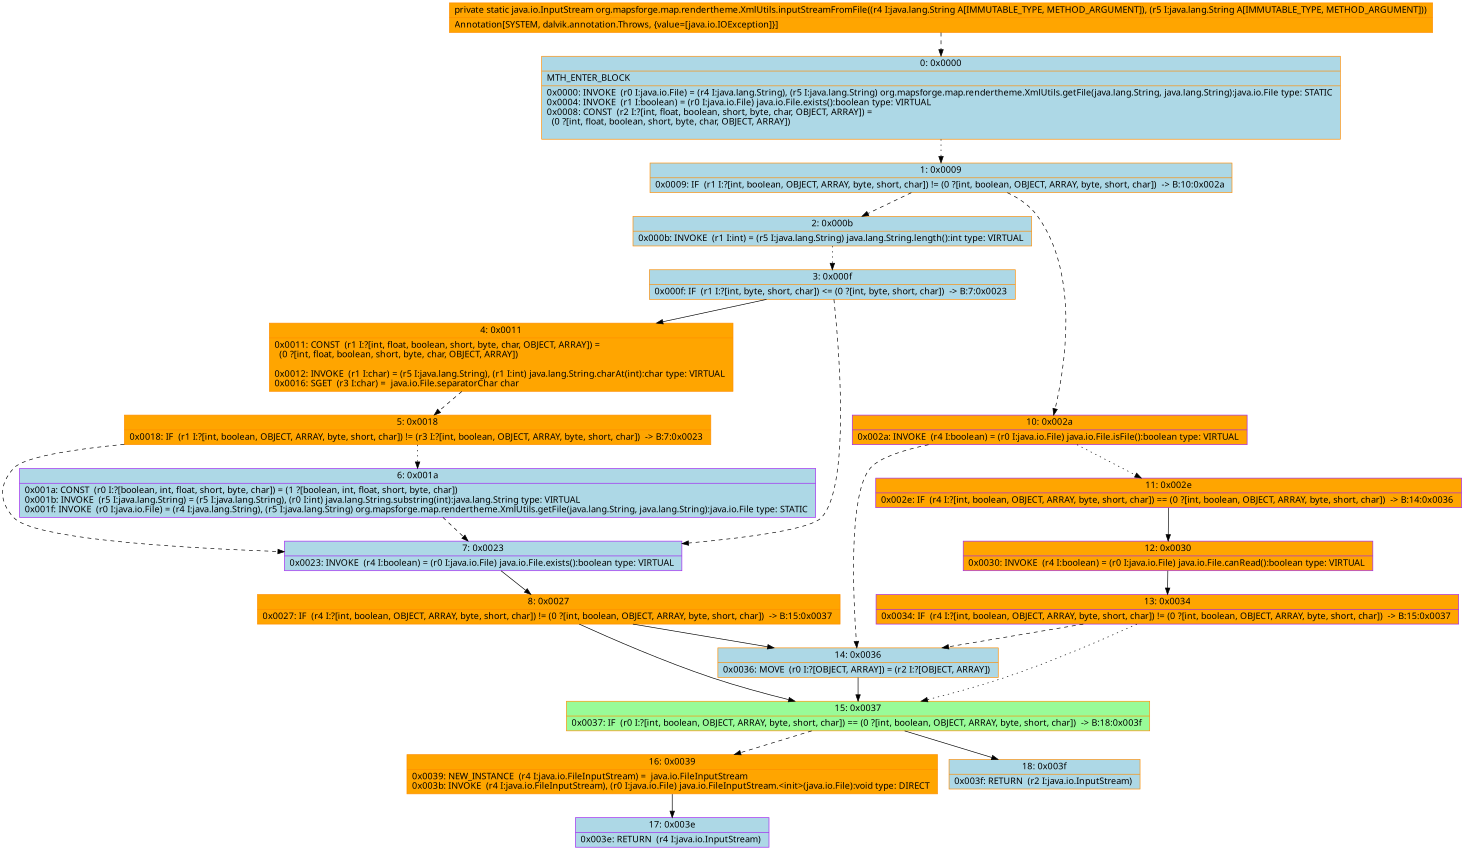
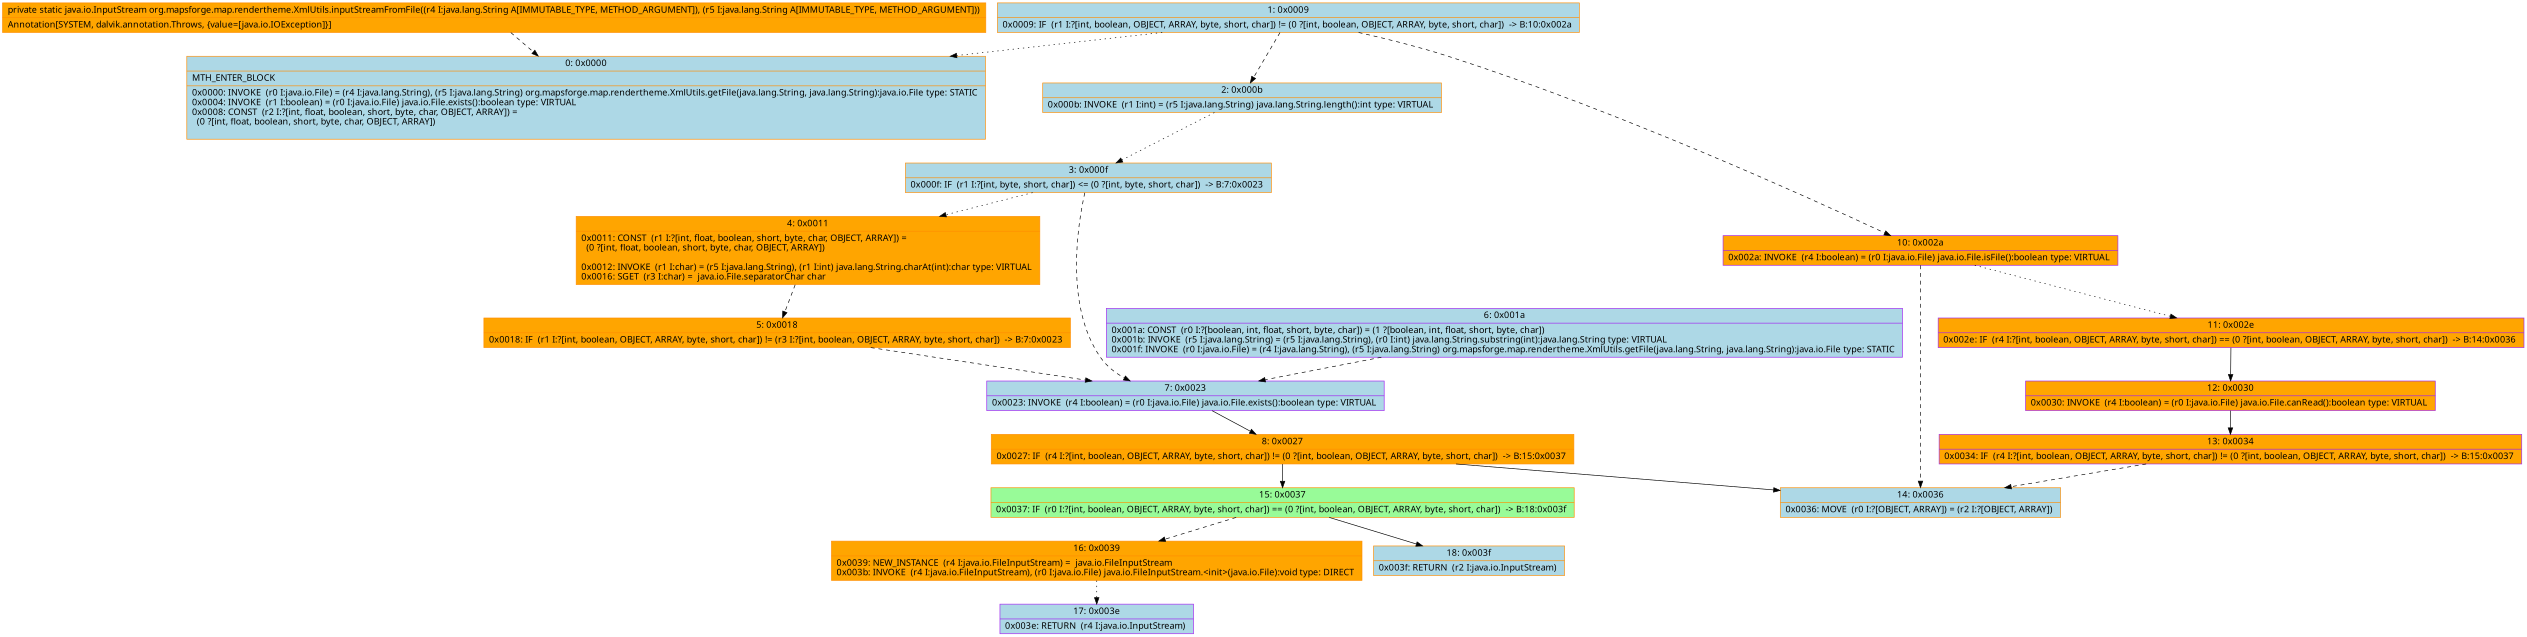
edge "0: 0x0000" -> "1: 0x0009": reversed
edge "3: 0x000f" -> "4: 0x0011": style solid -> dotted
edge "5: 0x0018" -> "6: 0x001a": removed
edge "13: 0x0034" -> "15: 0x0037": removed
edge "14: 0x0036" -> "15: 0x0037": removed
edge "16: 0x0039" -> "17: 0x003e": style solid -> dotted
